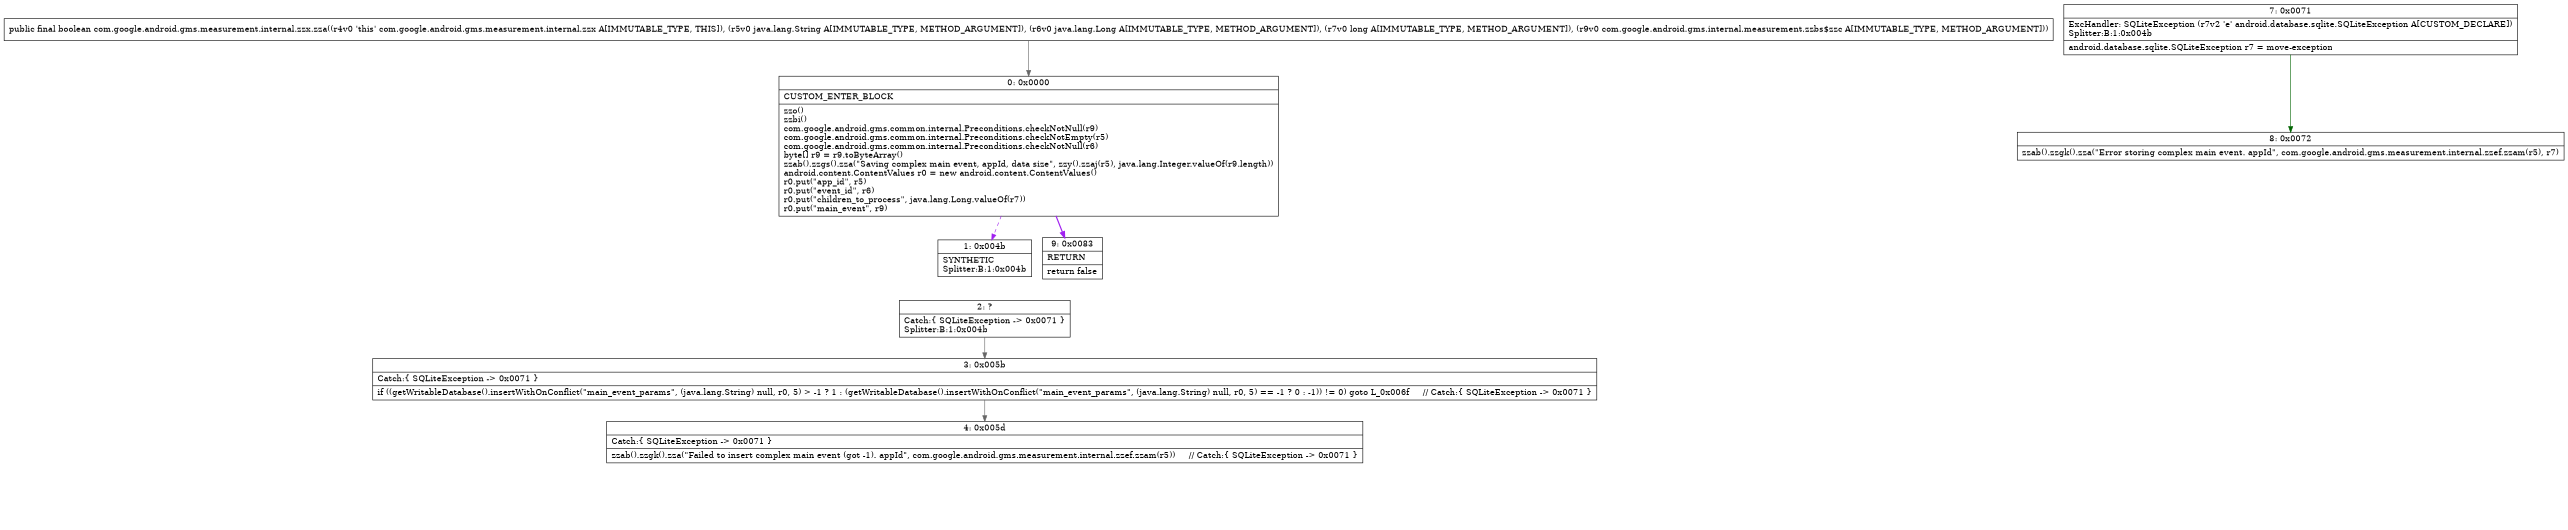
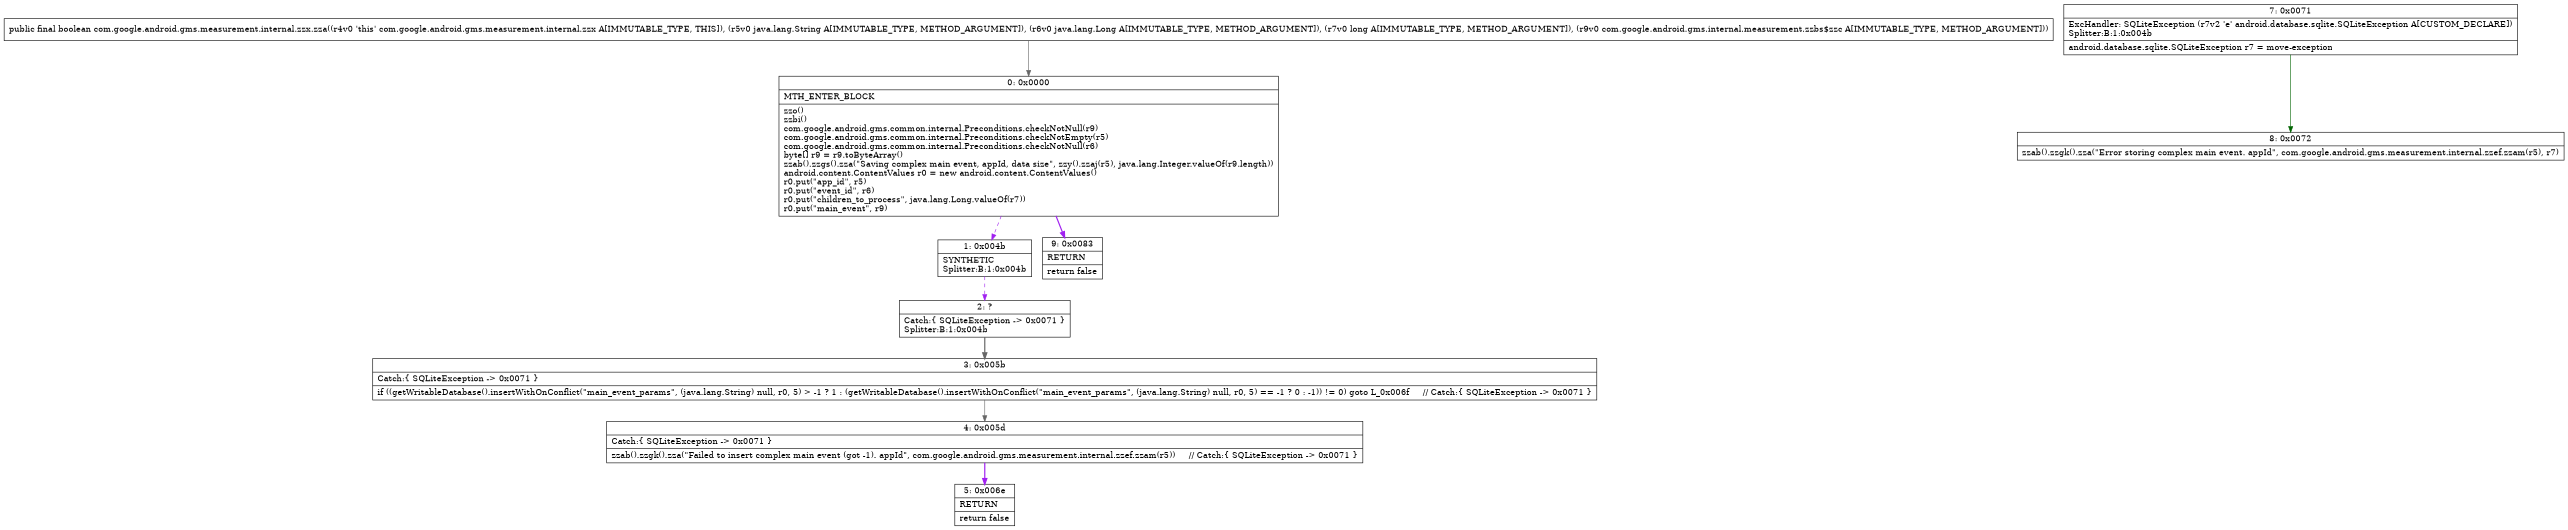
node "0: 0x0000": text "CUSTOM_ENTER_BLOCK" -> "MTH_ENTER_BLOCK"
edge "1: 0x004b" -> "2: ?": added
edge "2: ?" -> "3: 0x005b": style solid -> bold
node "5: 0x006e": added
